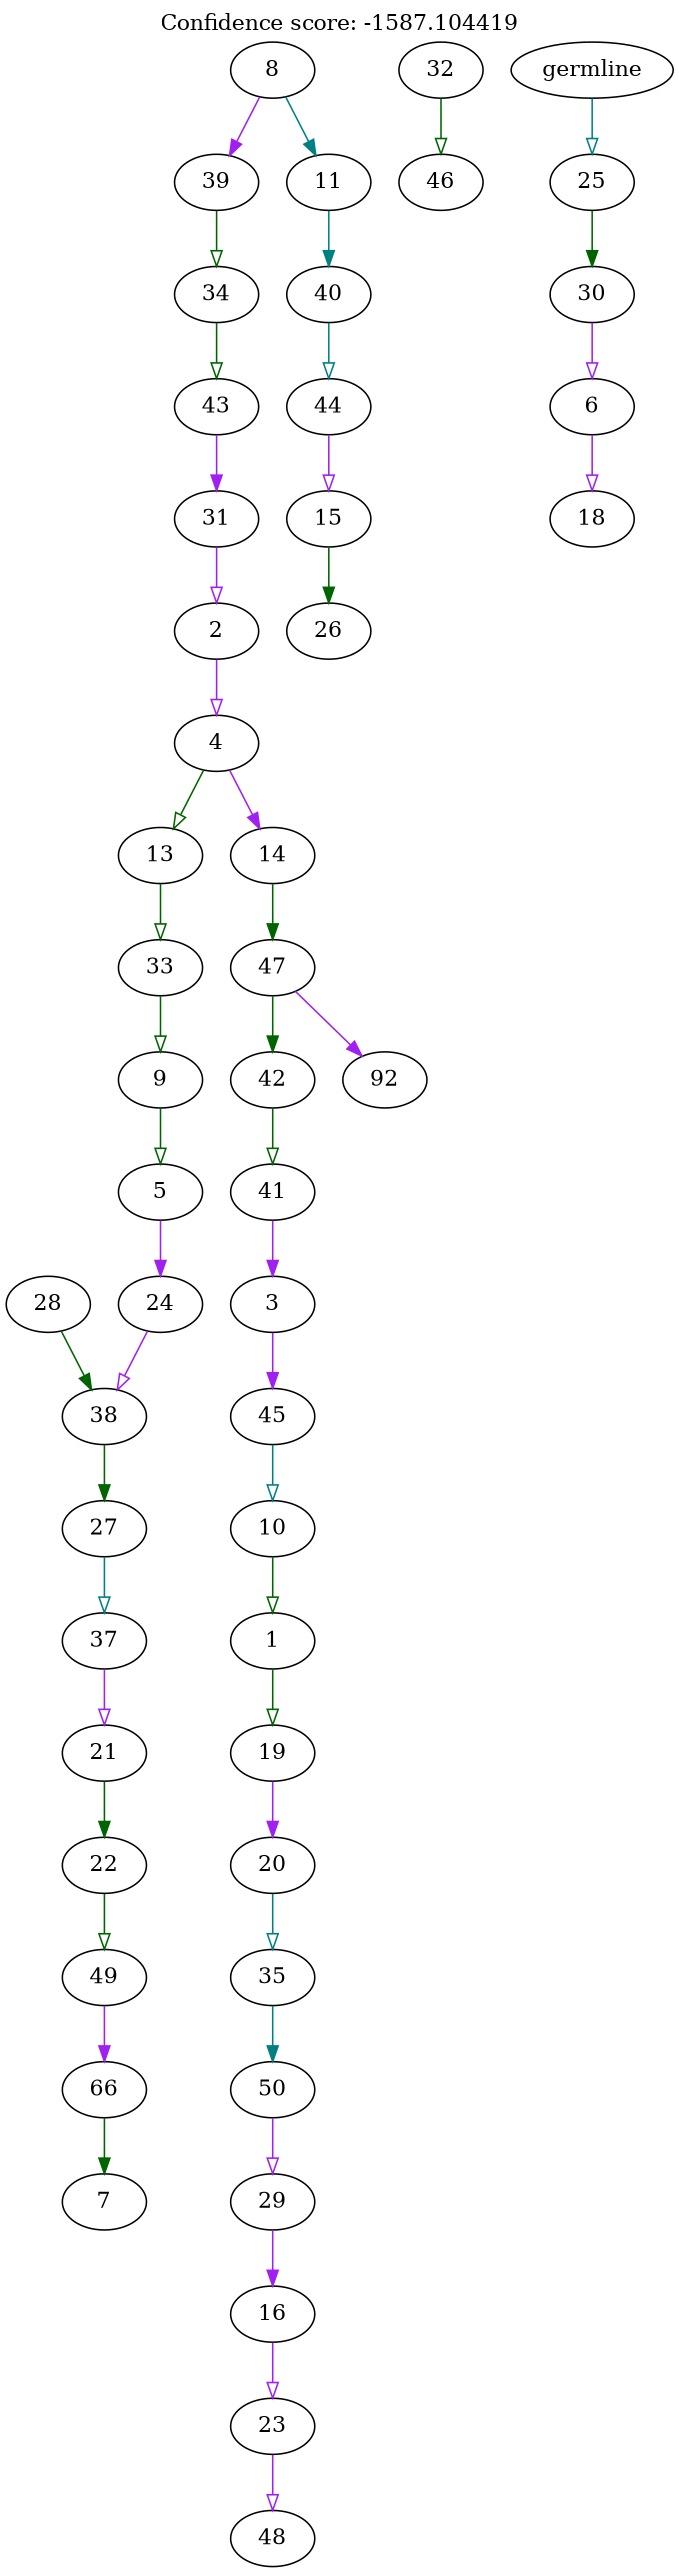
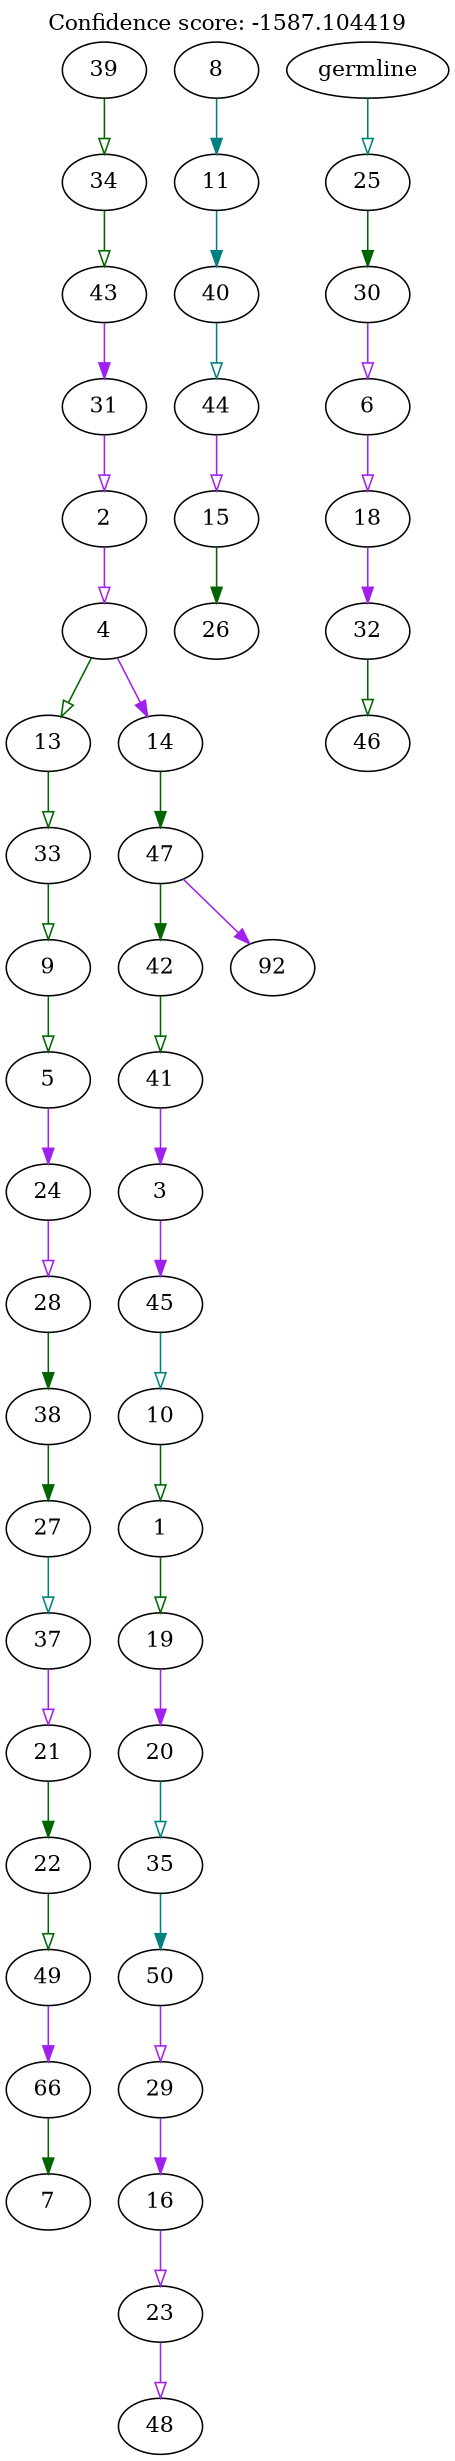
edge "8" -> "39": removed
edge "18" -> "32": added
edge "24" -> "38": now "24" -> "28"
